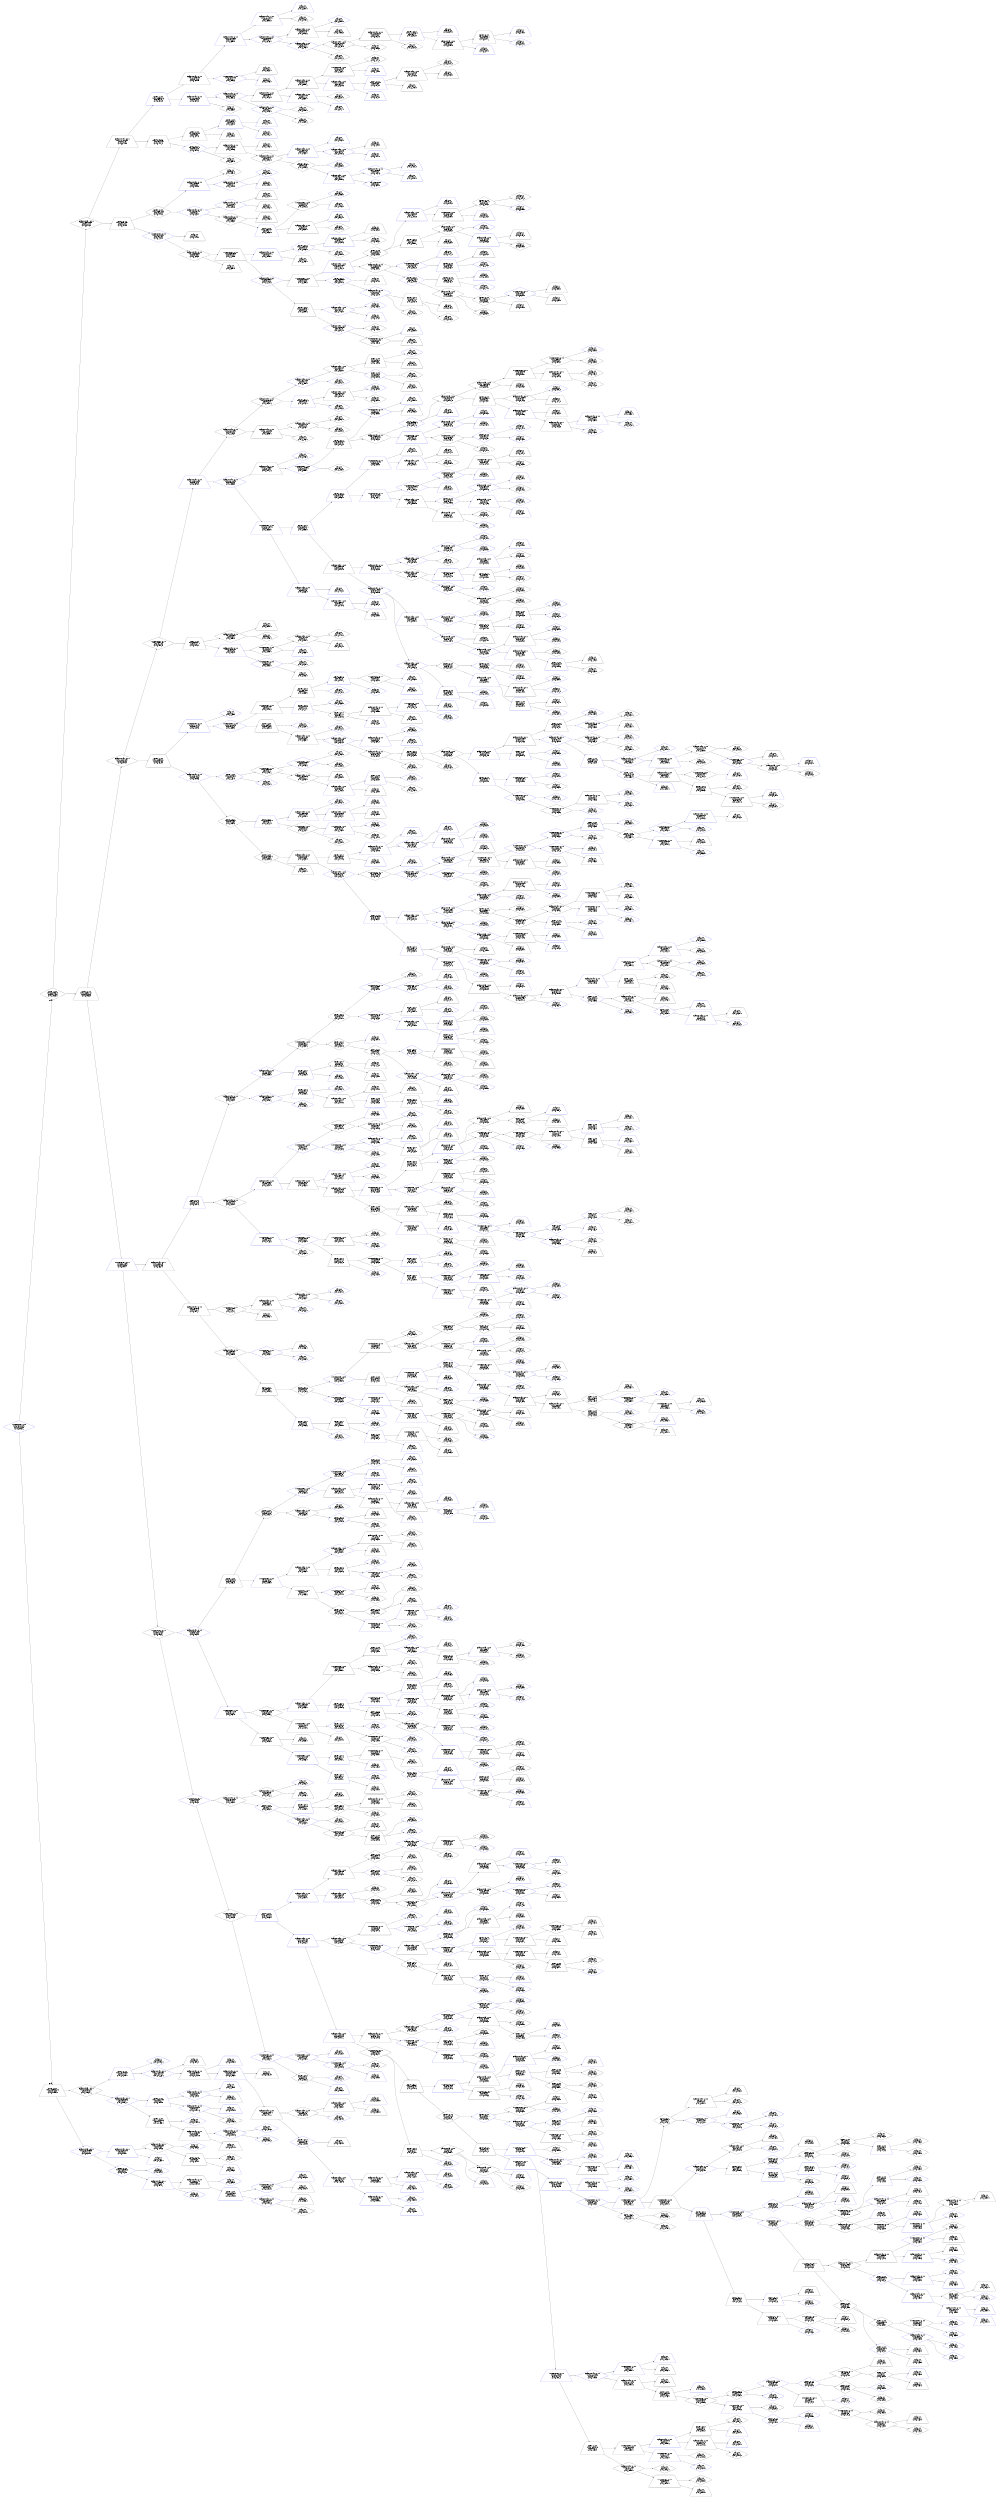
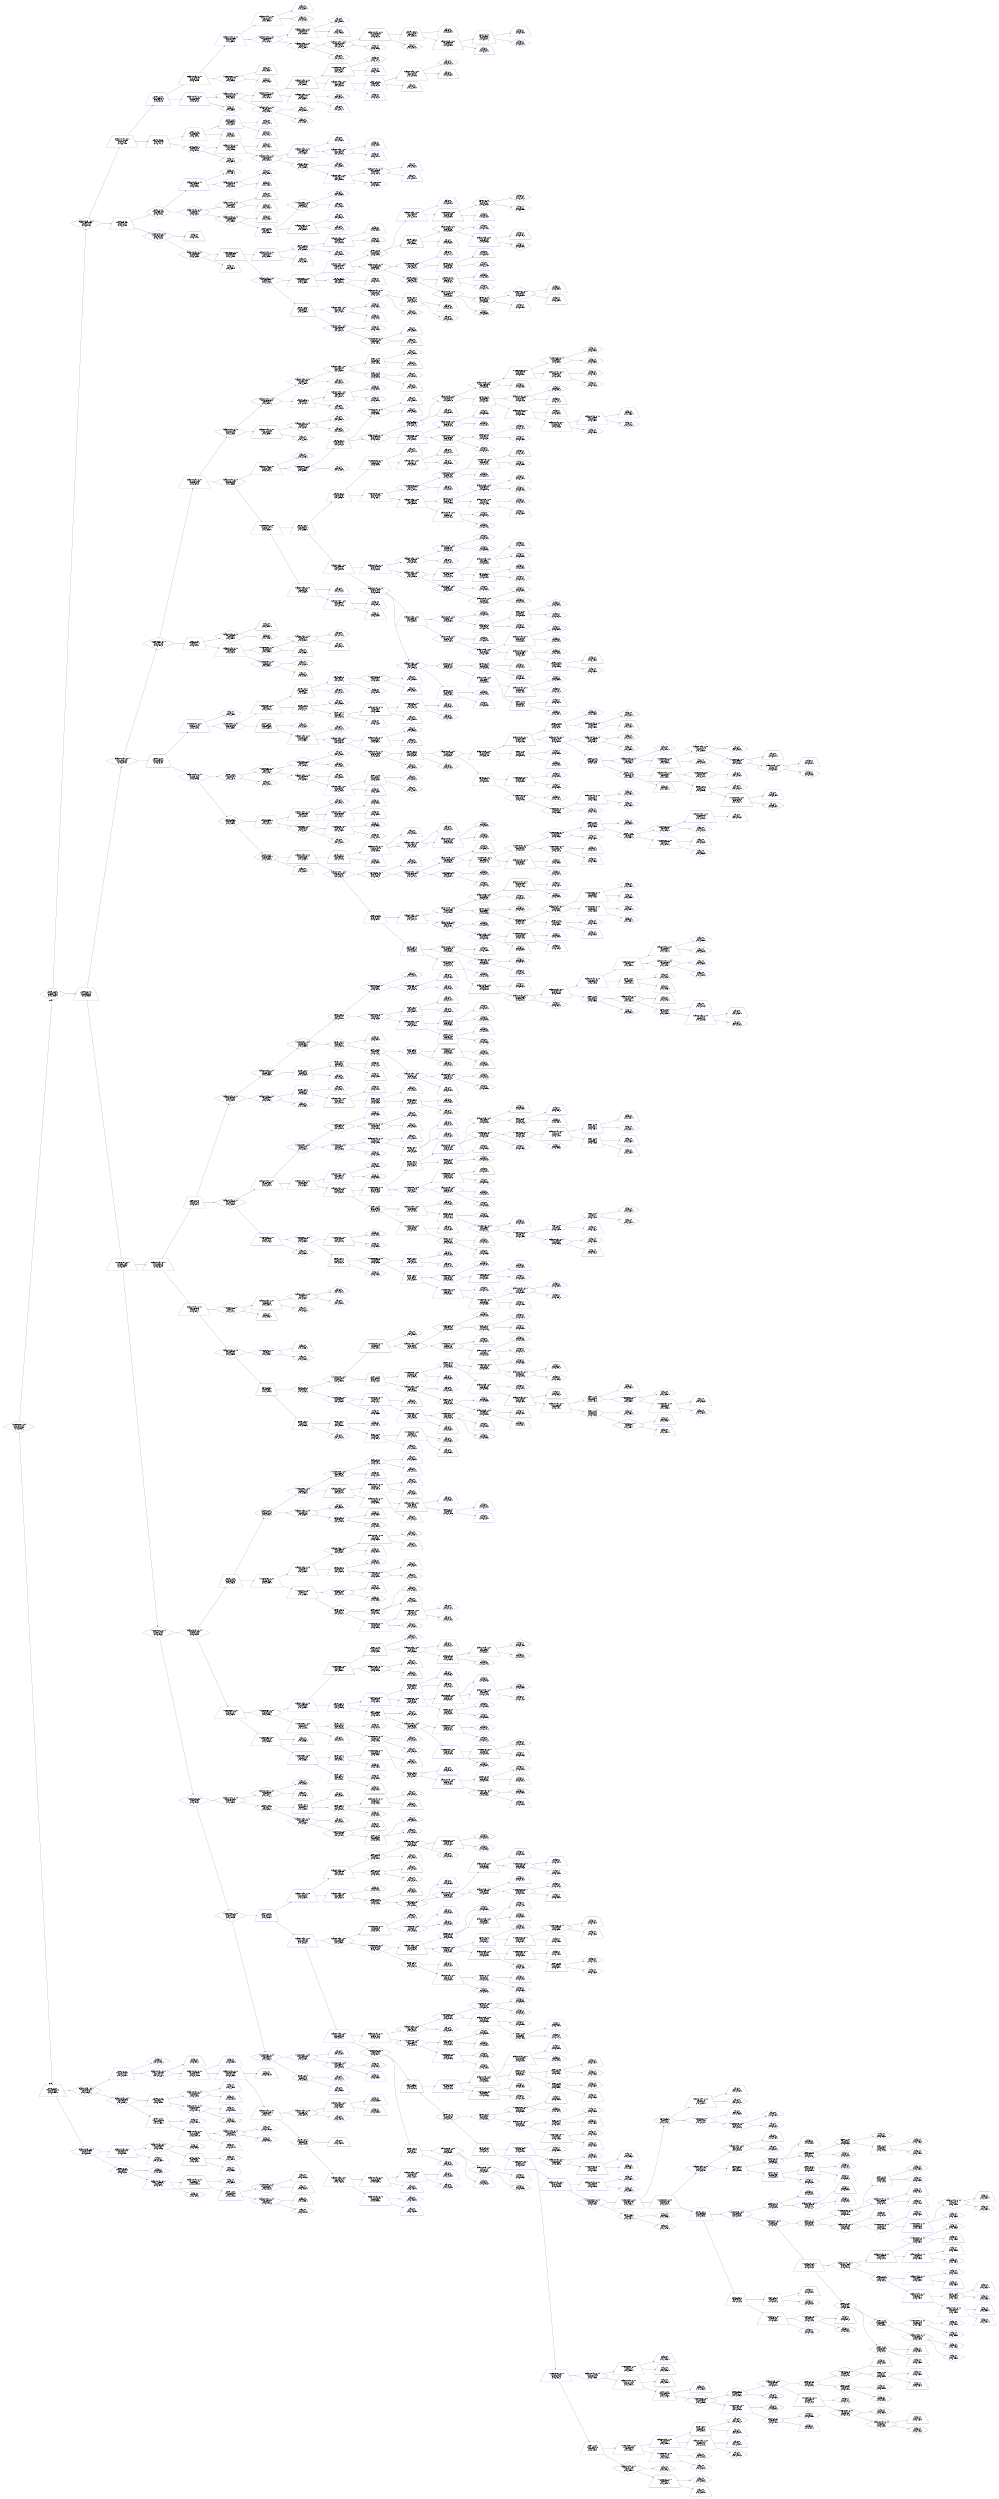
node "mse = 0.0 samples = 1 value = 2699.0": added
